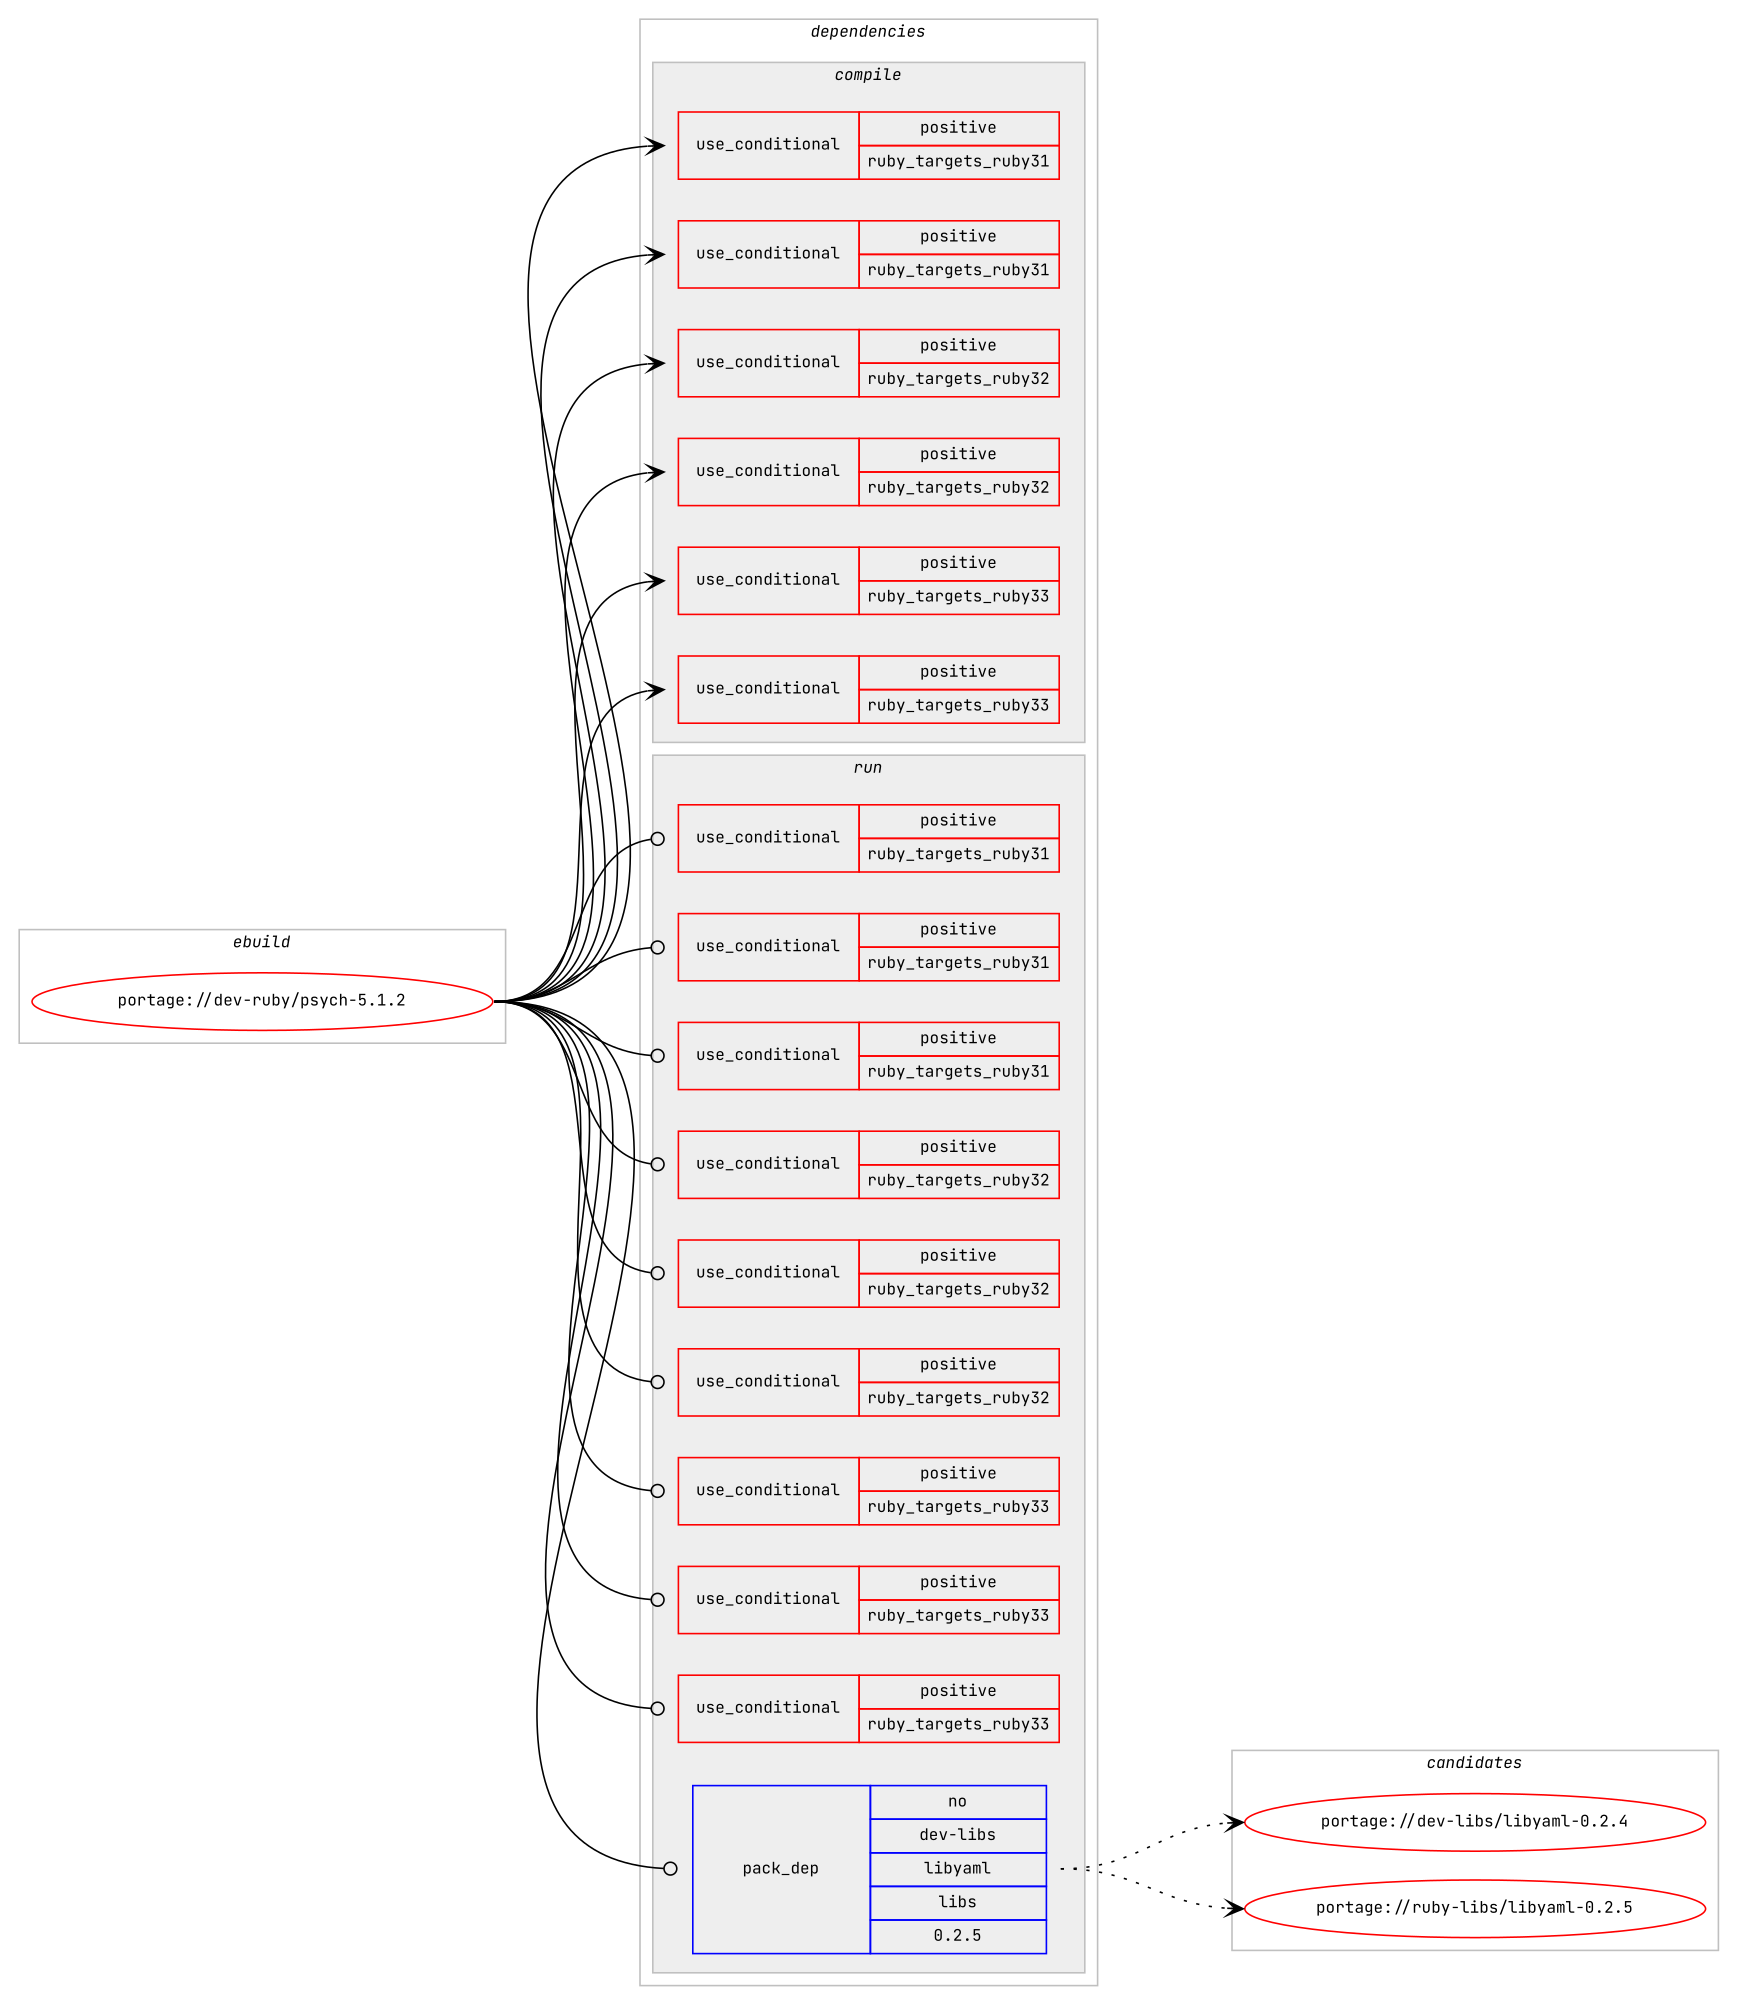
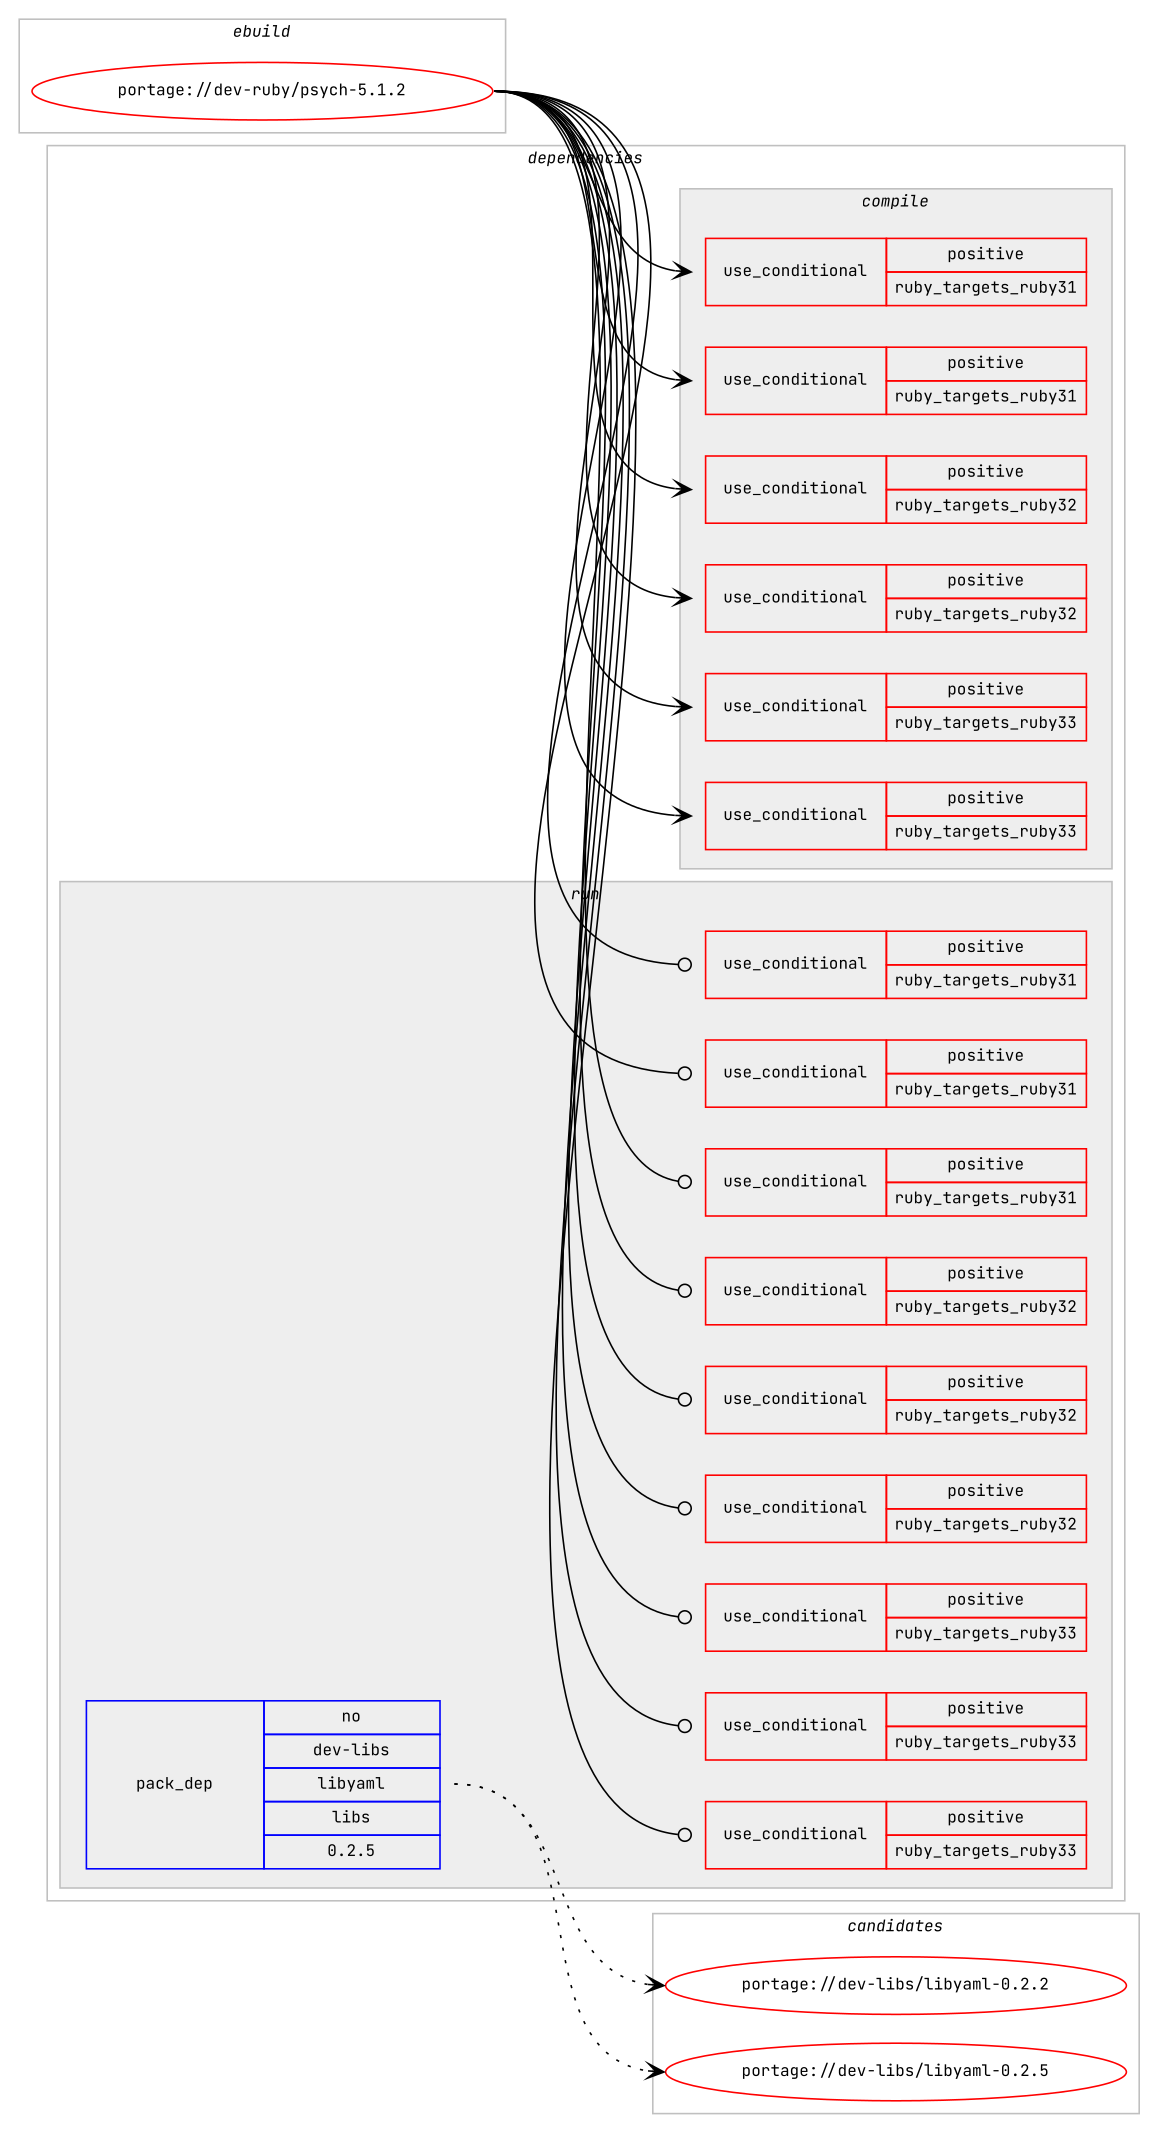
edge "portage://dev-ruby/psych-5.1.2" -> "pack_dep": removed
node "portage://dev-libs/libyaml-0.2.4": label "portage://dev-libs/libyaml-0.2.4" -> "portage://dev-libs/libyaml-0.2.2"
node "portage://ruby-libs/libyaml-0.2.5": label "portage://ruby-libs/libyaml-0.2.5" -> "portage://dev-libs/libyaml-0.2.5"
